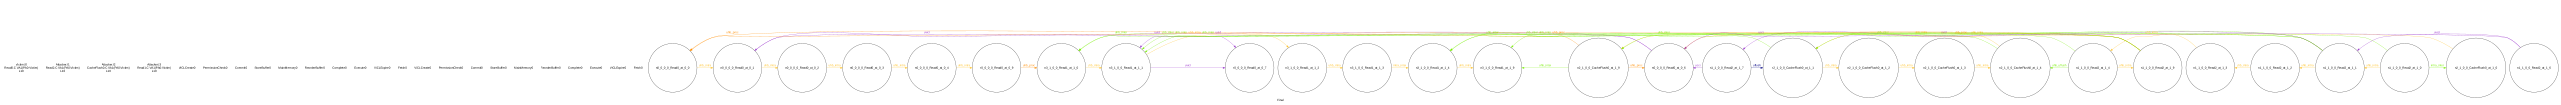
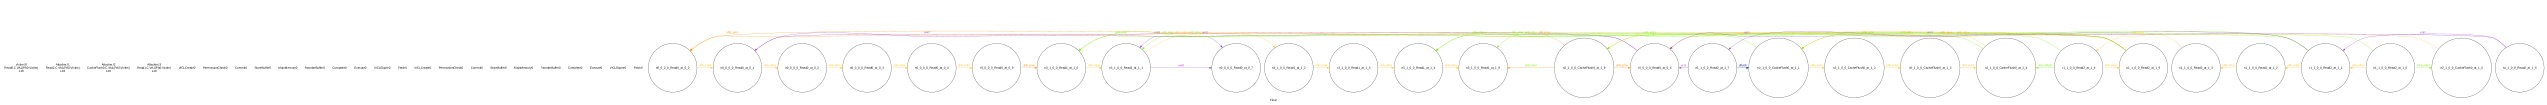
edge "n1_1_0_0_Read2_at_1_1" -> "n3_1_0_0_Read1_at_1_1": removed, label "uhb_inter"
edge "n3_1_0_0_Read1_at_1_3" -> "n3_1_0_0_Read1_at_1_4": label "intra_inter" -> "uhb_intra"
edge "n2_1_0_0_CacheFlush0_at_1_9" -> "n3_1_0_0_Read1_at_1_9": color chartreuse2 -> darkorange
